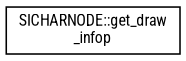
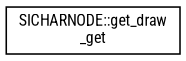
node "SICHARNODE::get_draw _infop": label "SICHARNODE::get_draw _infop" -> "SICHARNODE::get_draw _get"
